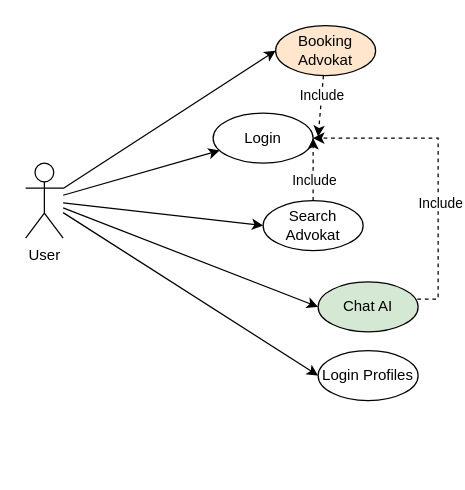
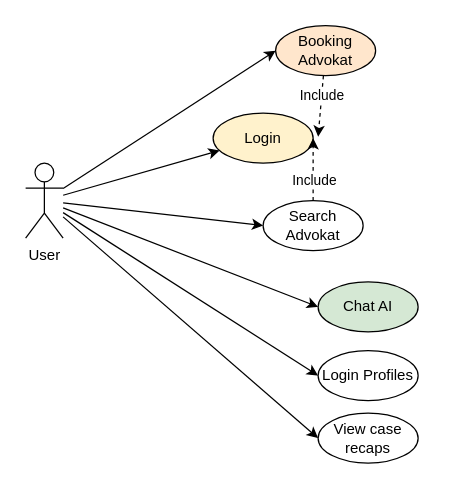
node "Login": fillcolor #ffffff -> #fff2cc
edge "Chat AI" -> "Login": removed, label "Include"
edge "User" -> "View case recaps": added
node "View case recaps": added
